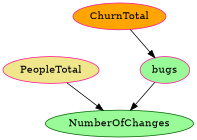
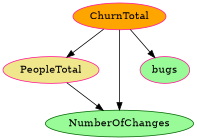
edge "ChurnTotal" -> "PeopleTotal": added
edge "bugs" -> "NumberOfChanges": now "ChurnTotal" -> "NumberOfChanges"
